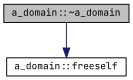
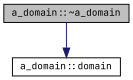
node "a_domain::freeself": label "a_domain::freeself" -> "a_domain::domain"
